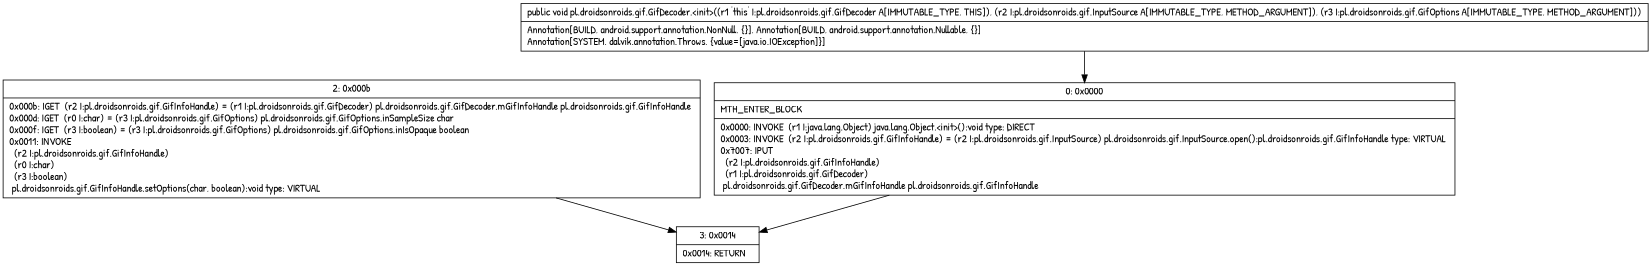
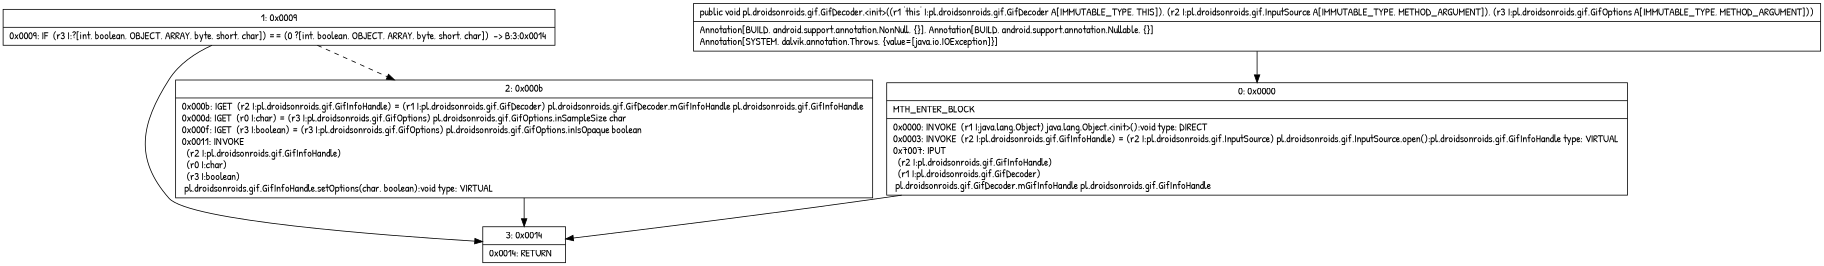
node "1: 0x0009": added
